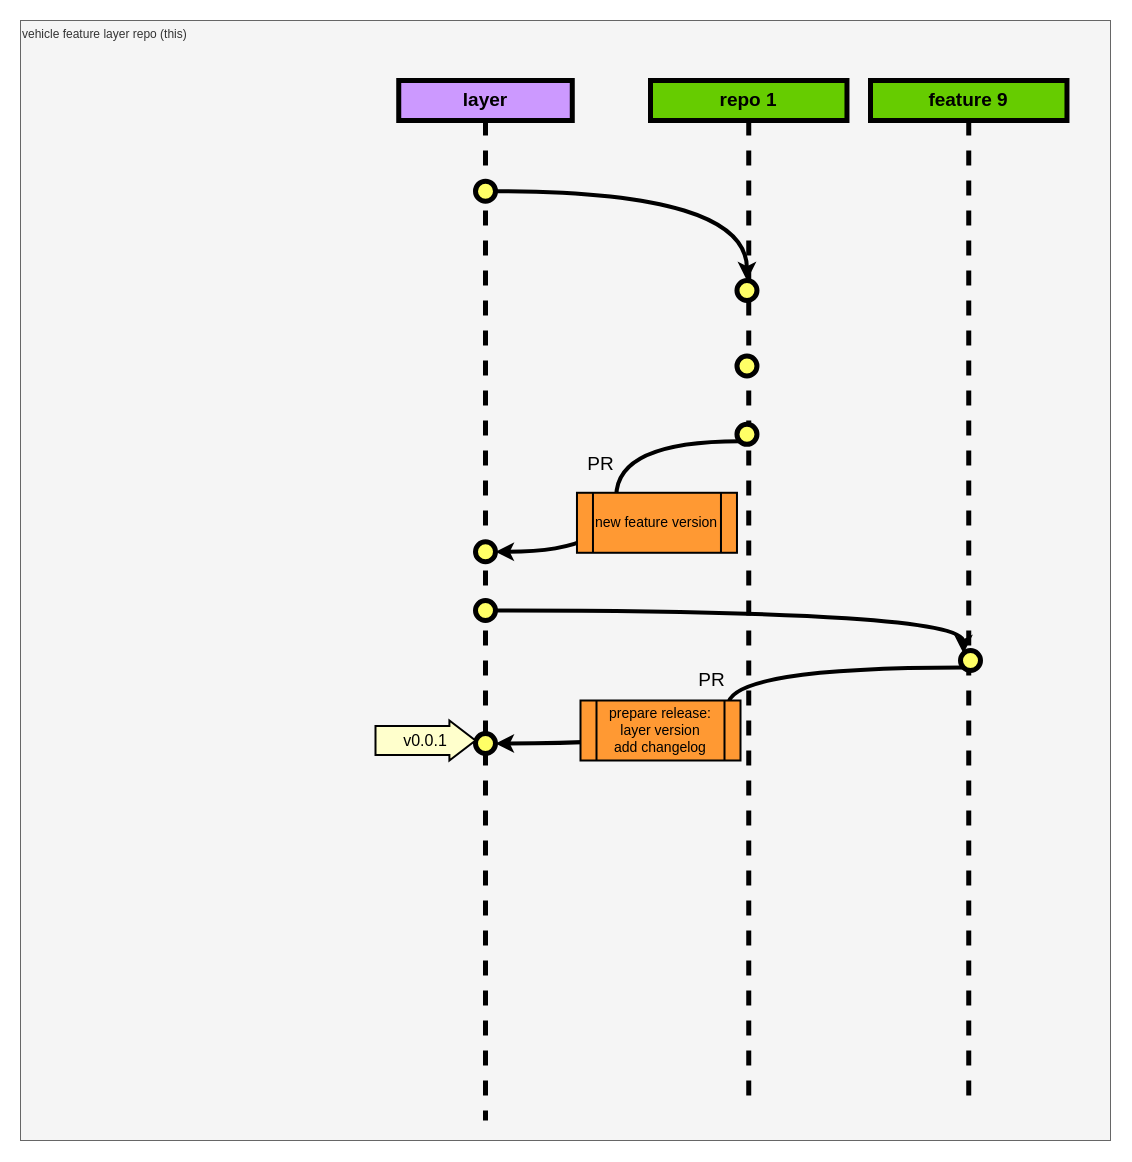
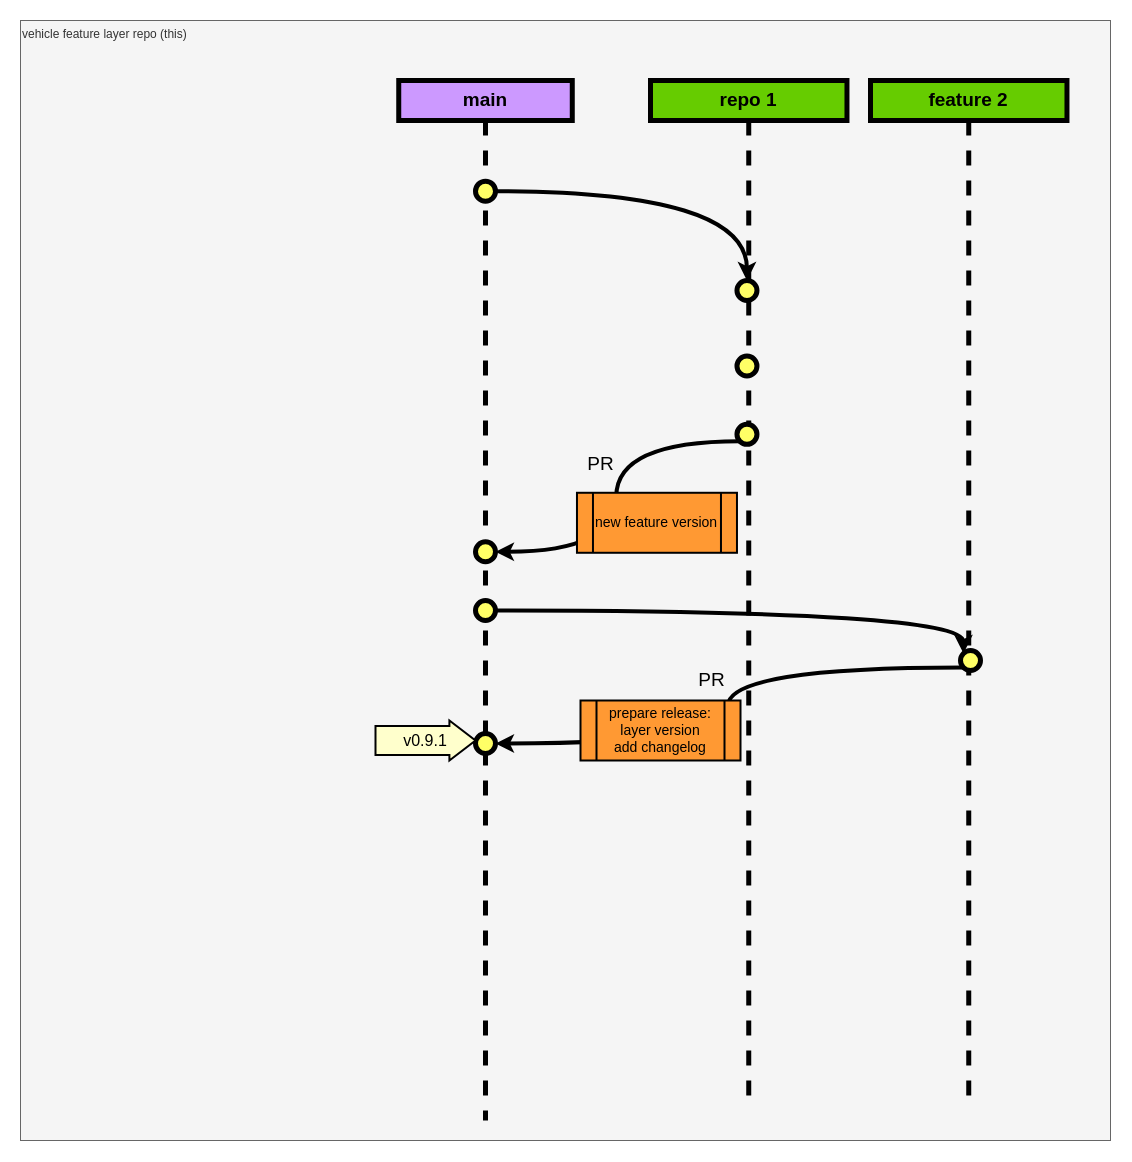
node "layer": label "layer" -> "main"
node "feature 9": label "feature 9" -> "feature 2"
node "v0.0.1": label "v0.0.1" -> "v0.9.1"
